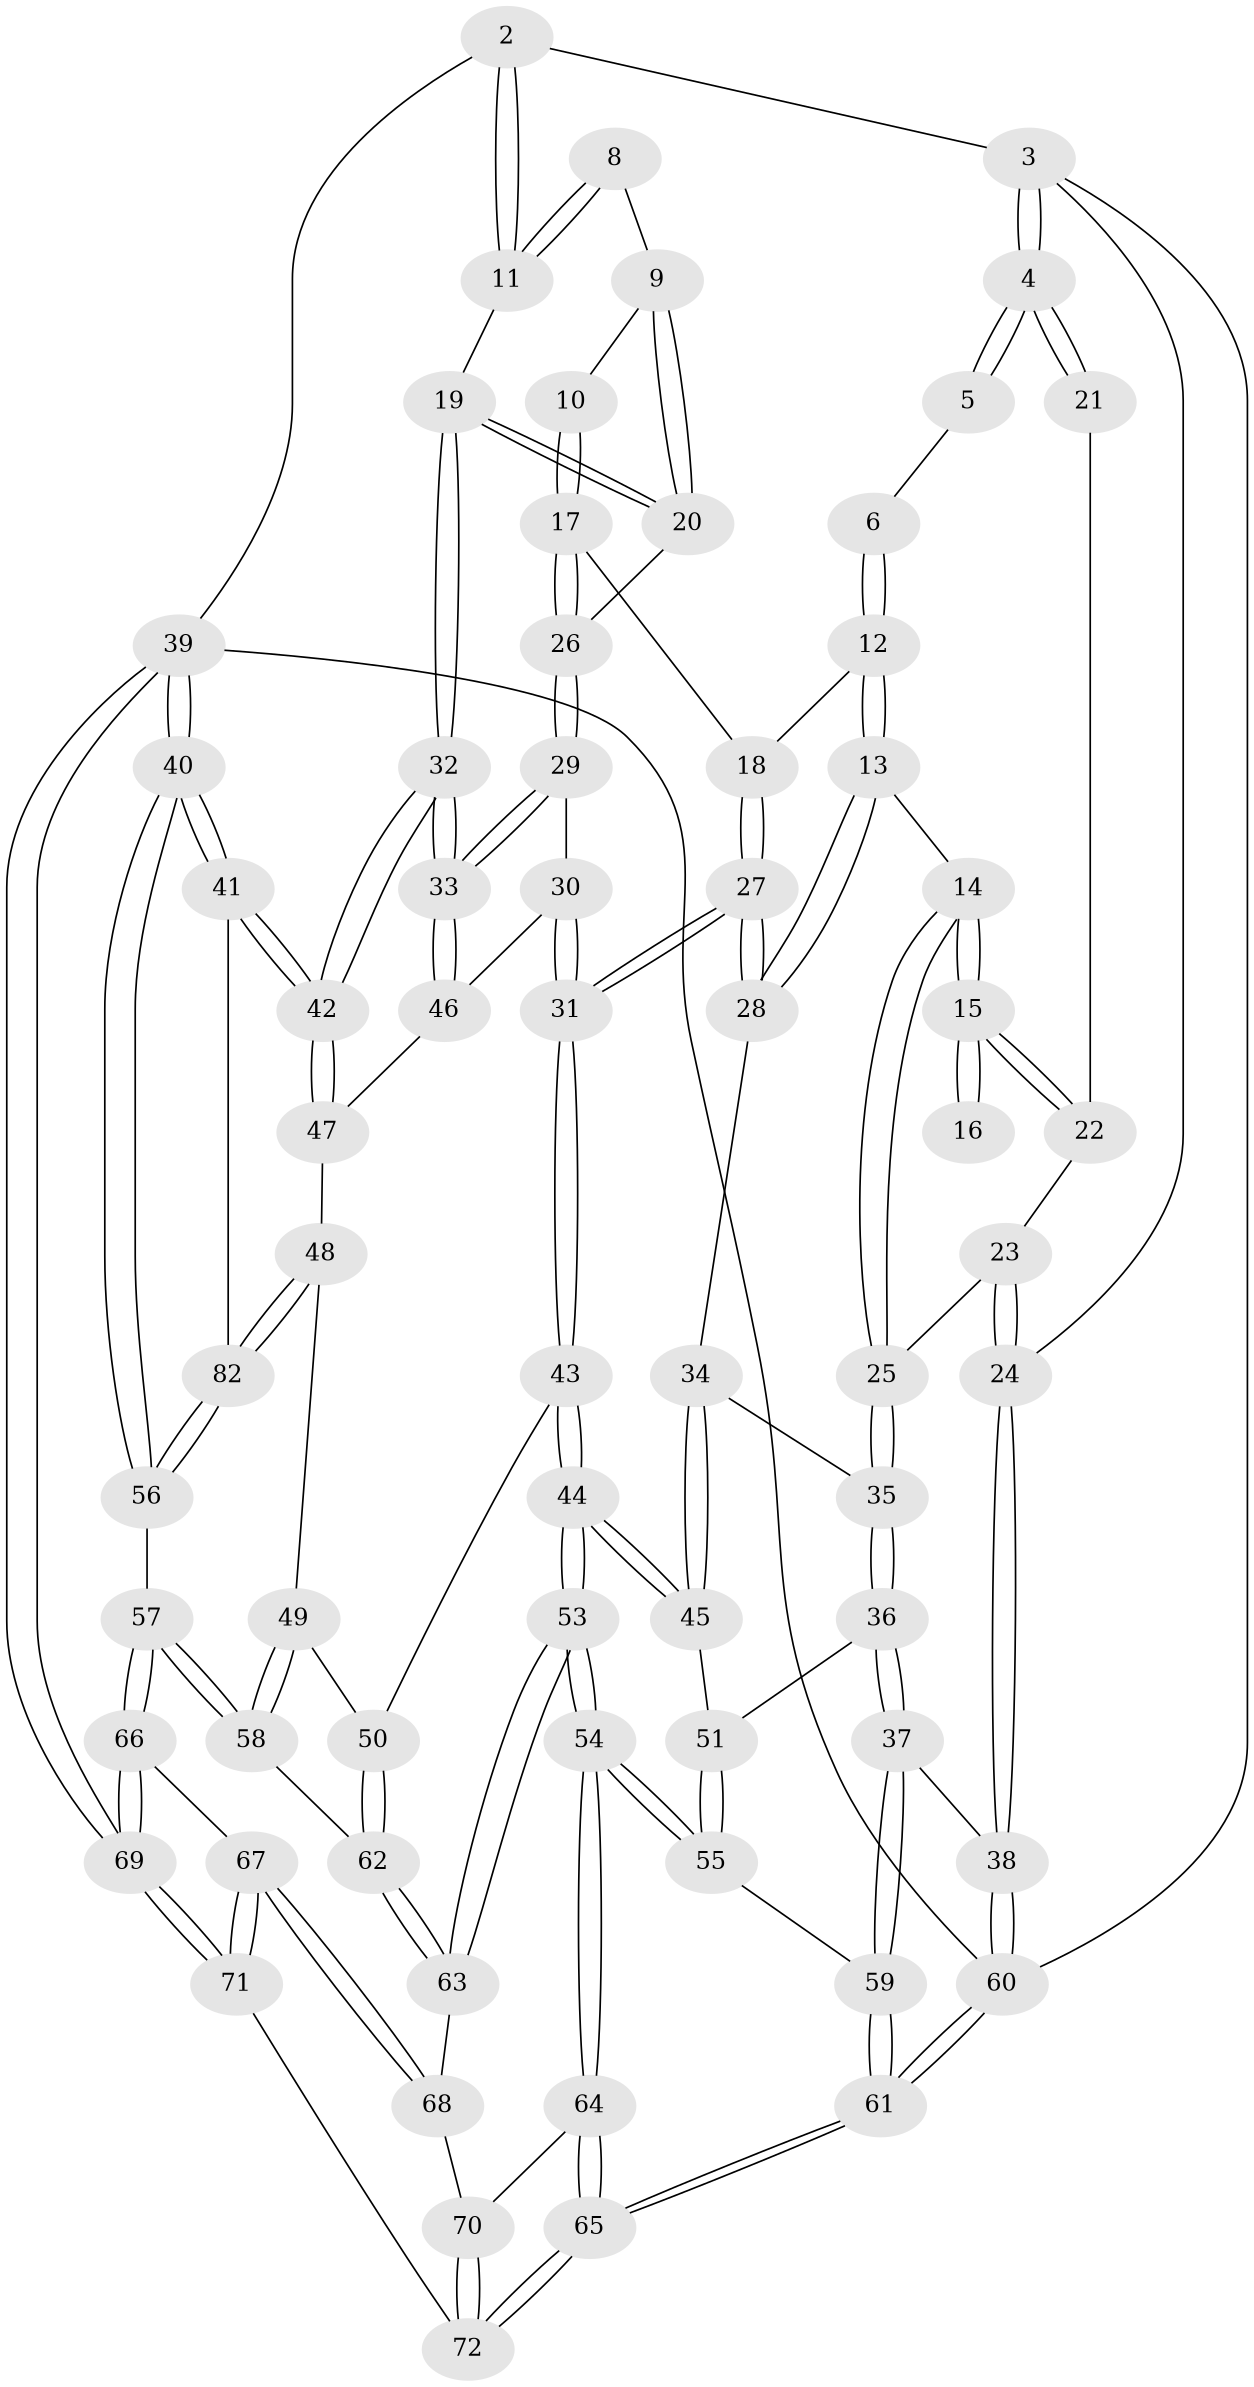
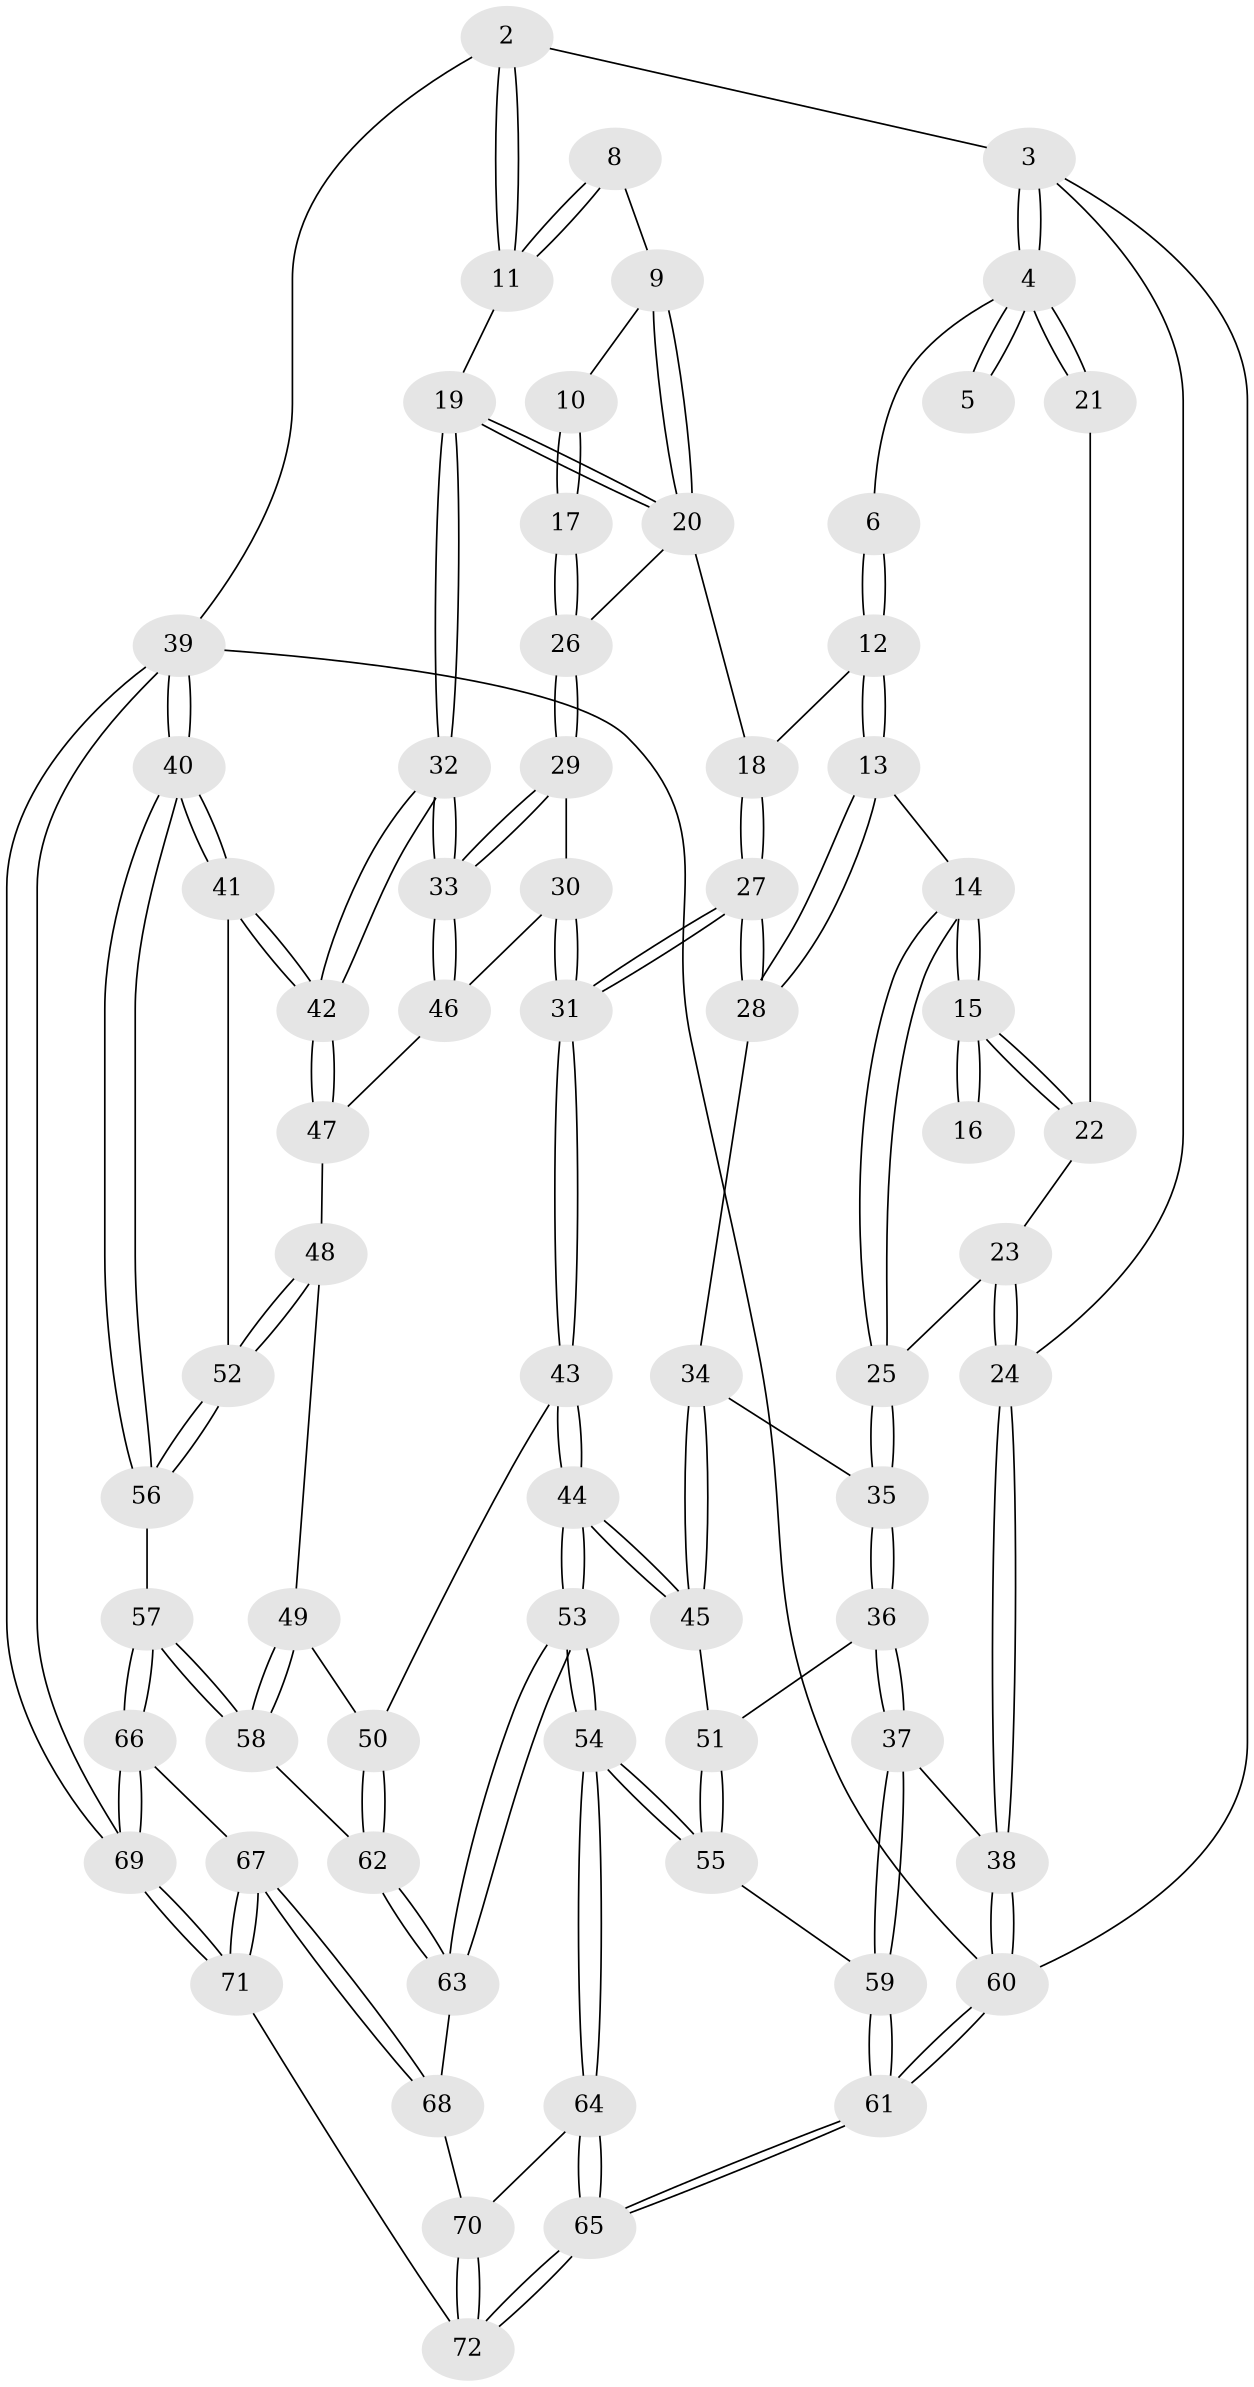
edge "5" -- "6": now "4" -- "6"
edge "17" -- "18": now "20" -- "18"
node "82": label "82" -> "52"
